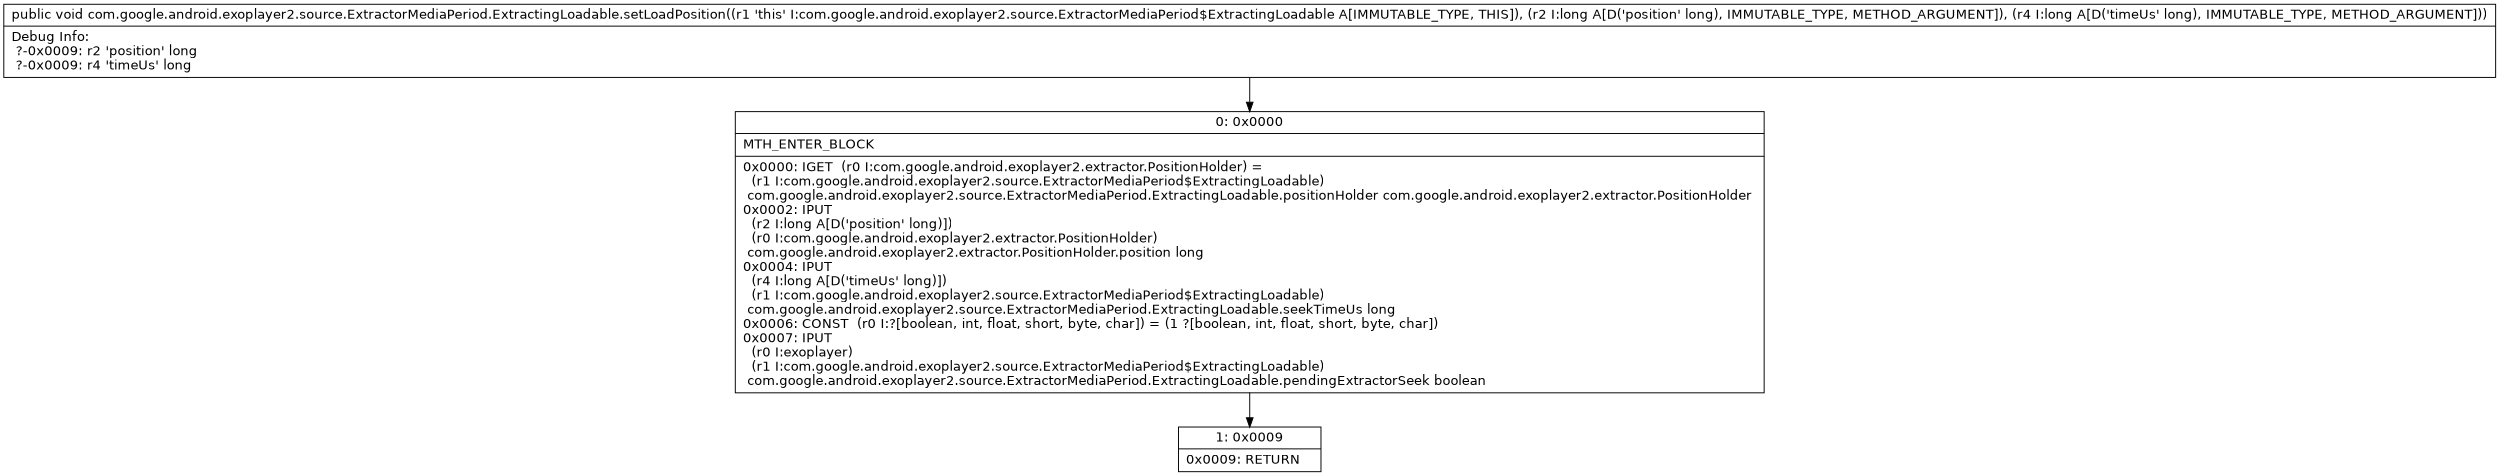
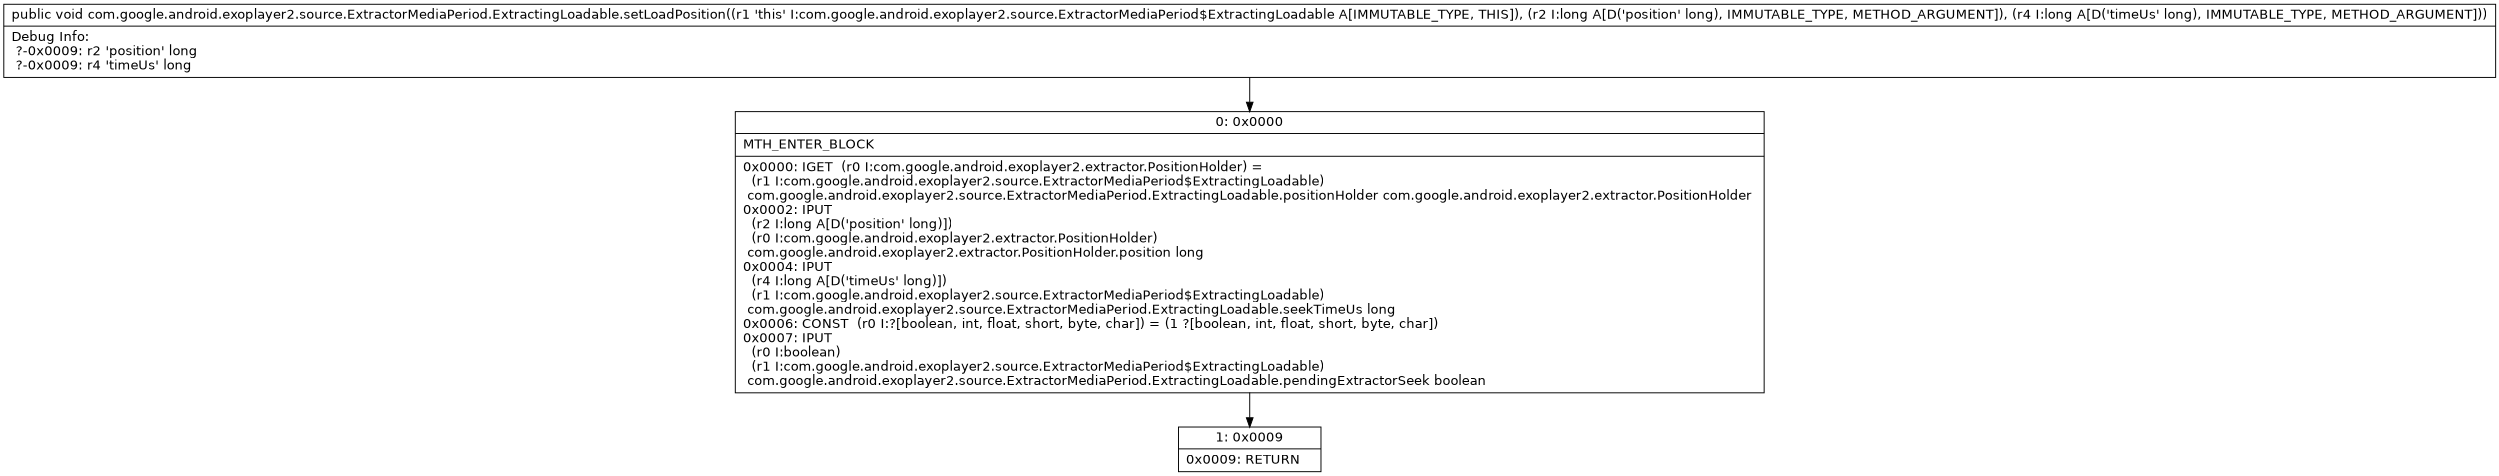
node "0: 0x0000": text "(r0 I:exoplayer)" -> "(r0 I:boolean)"
